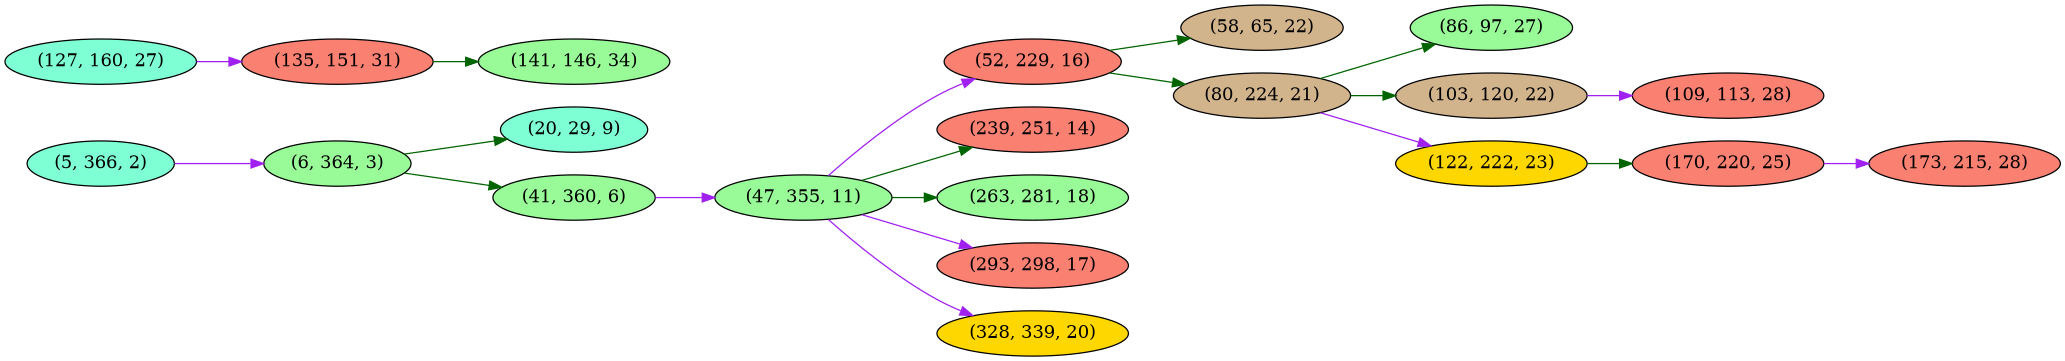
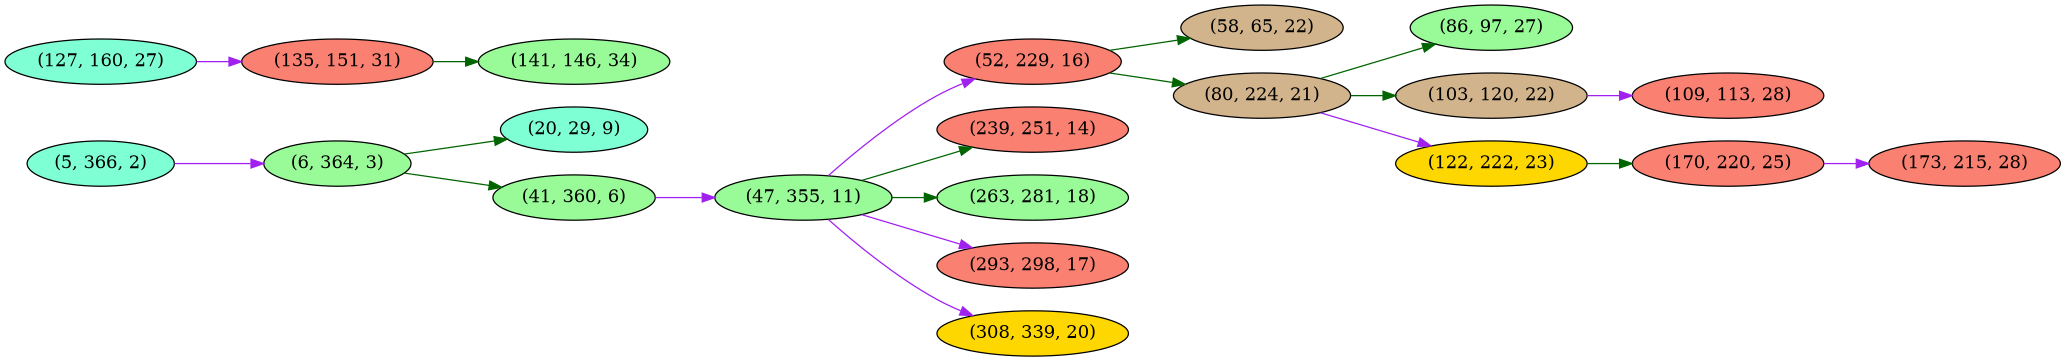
node "(328, 339, 20)": label "(328, 339, 20)" -> "(308, 339, 20)"
